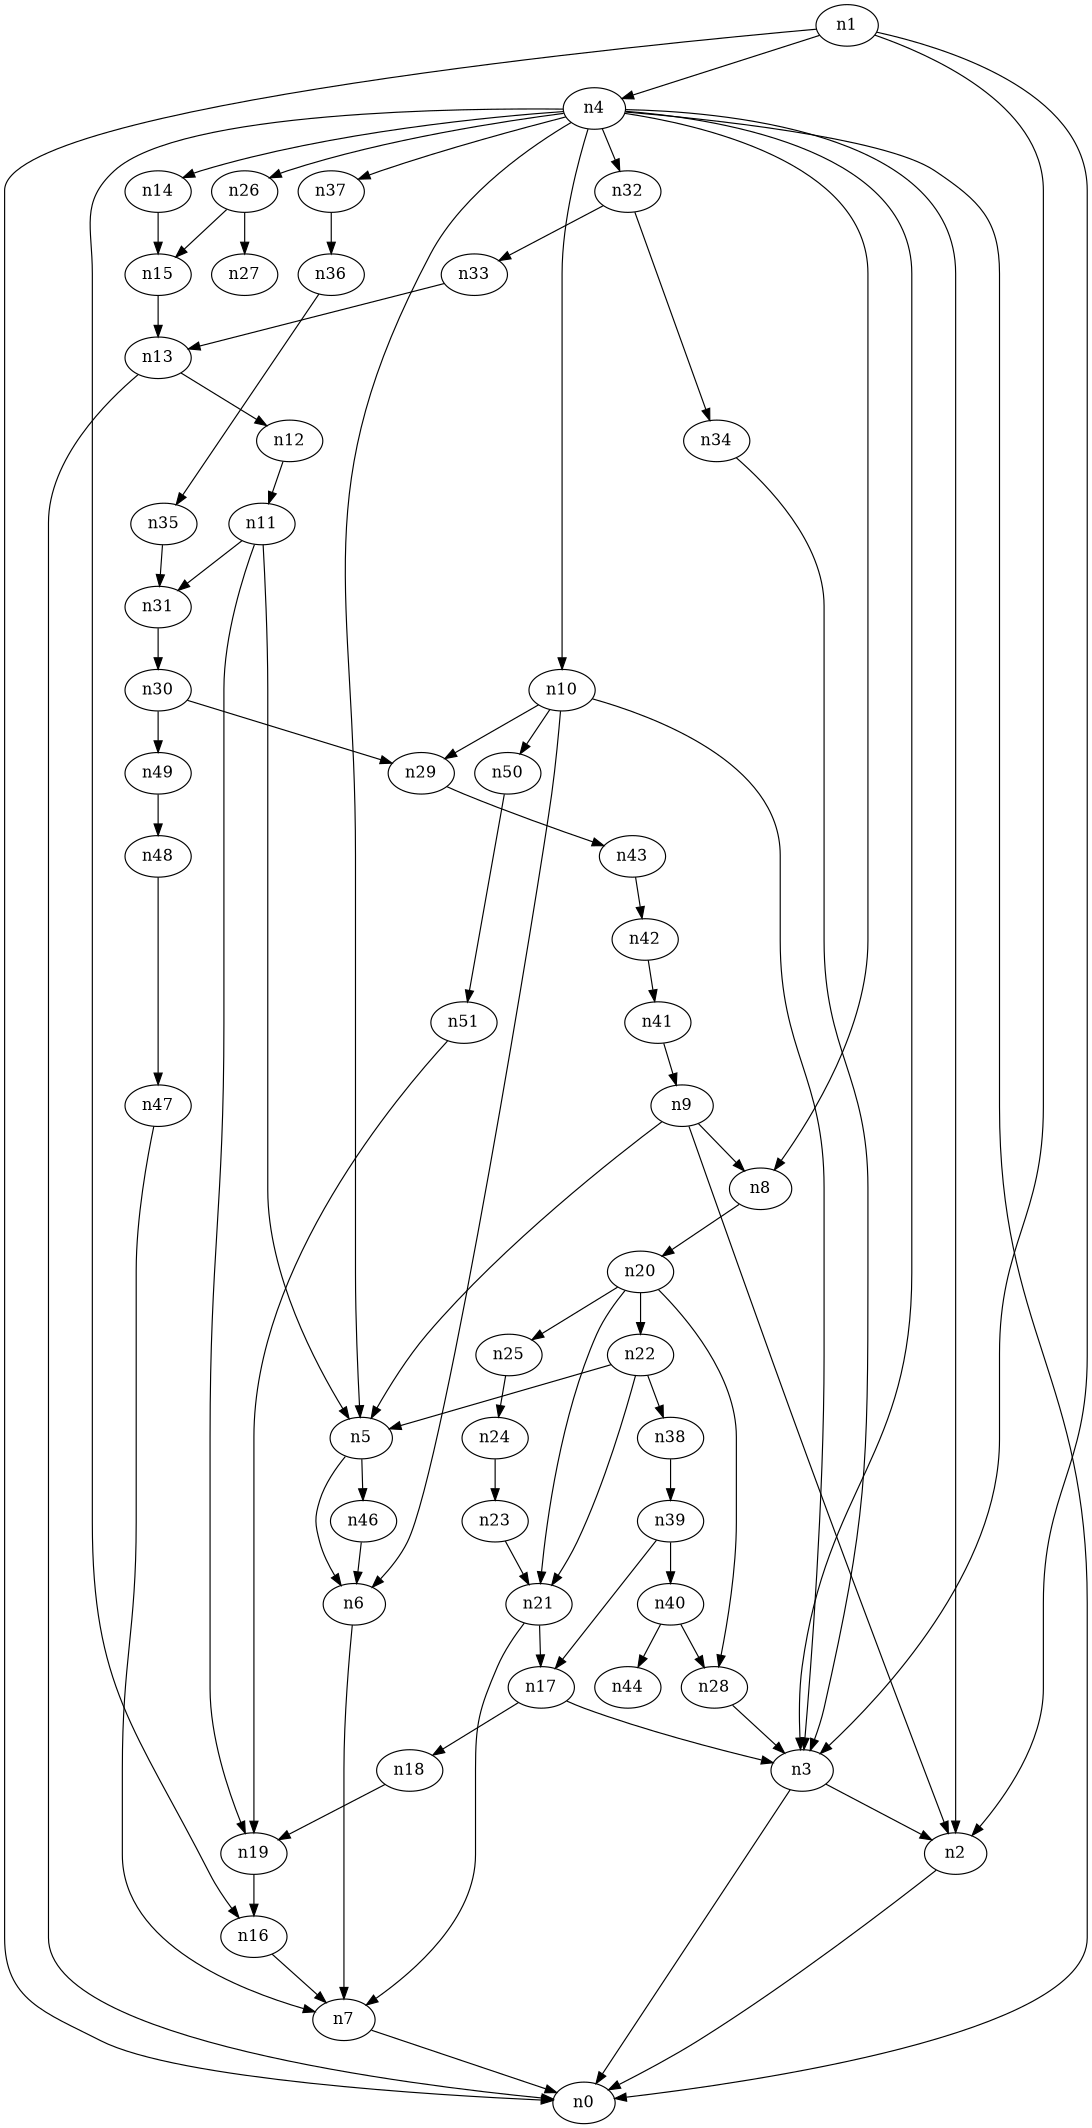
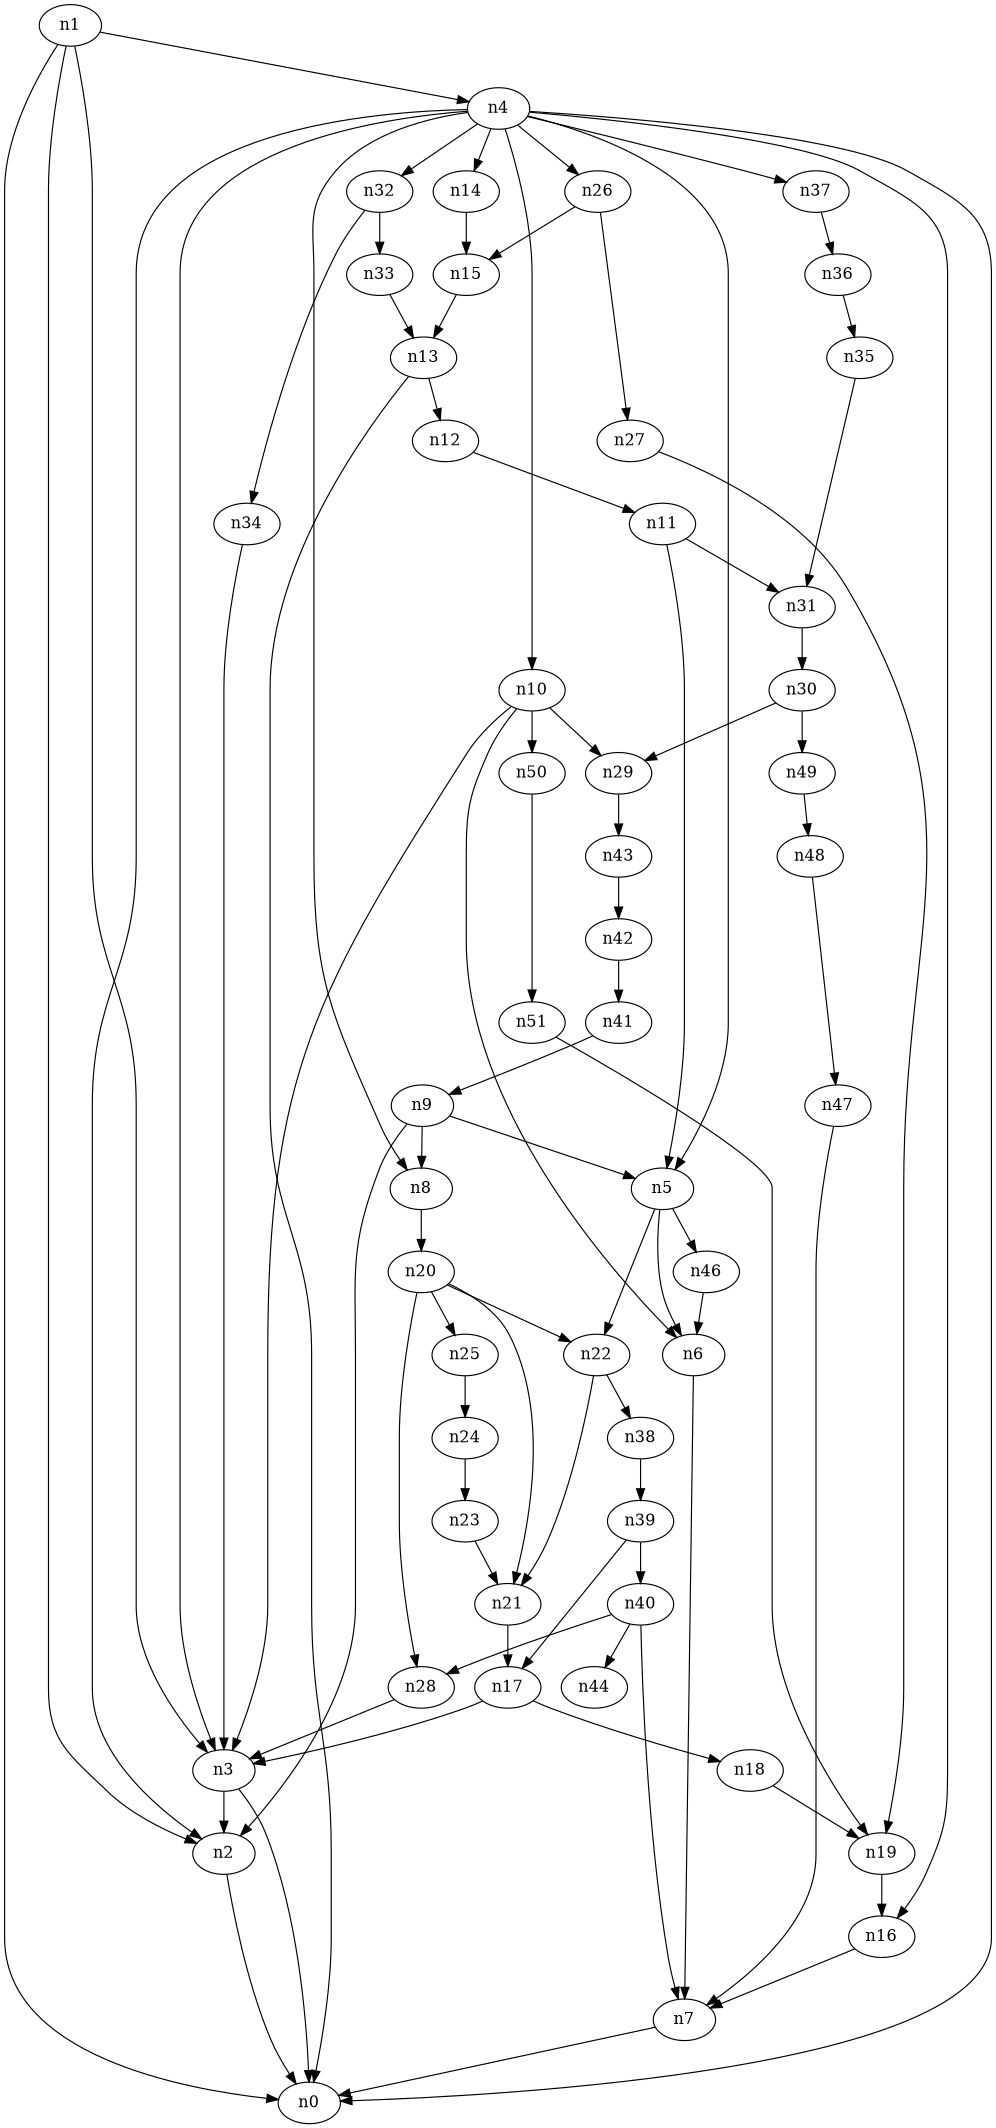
edge "n11" -> "n19": now "n27" -> "n19"
edge "n22" -> "n5": reversed
edge "n21" -> "n7": now "n40" -> "n7"
